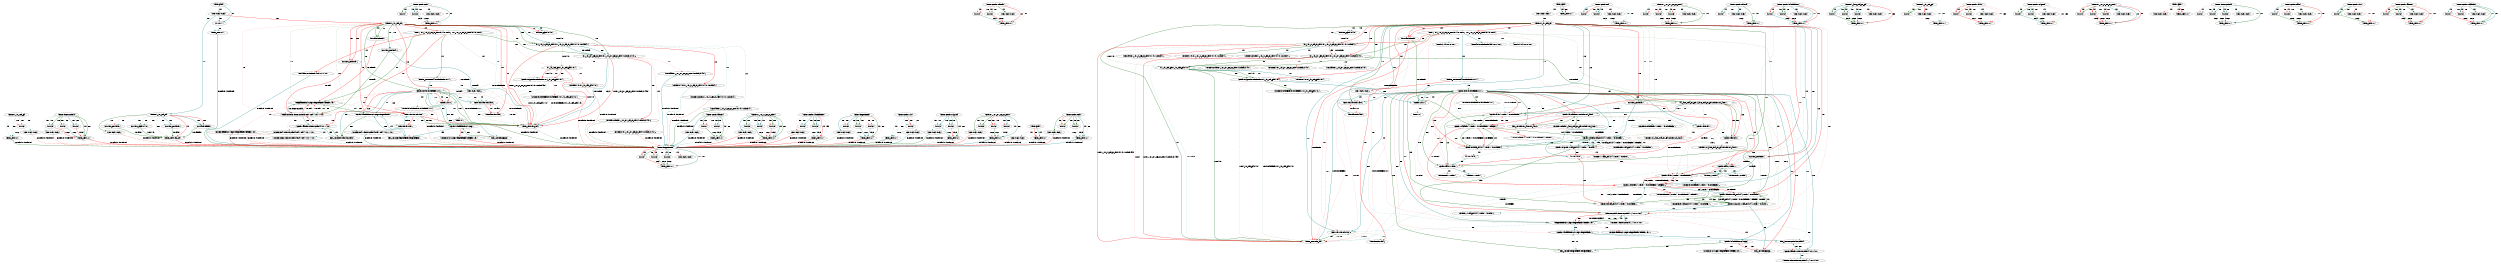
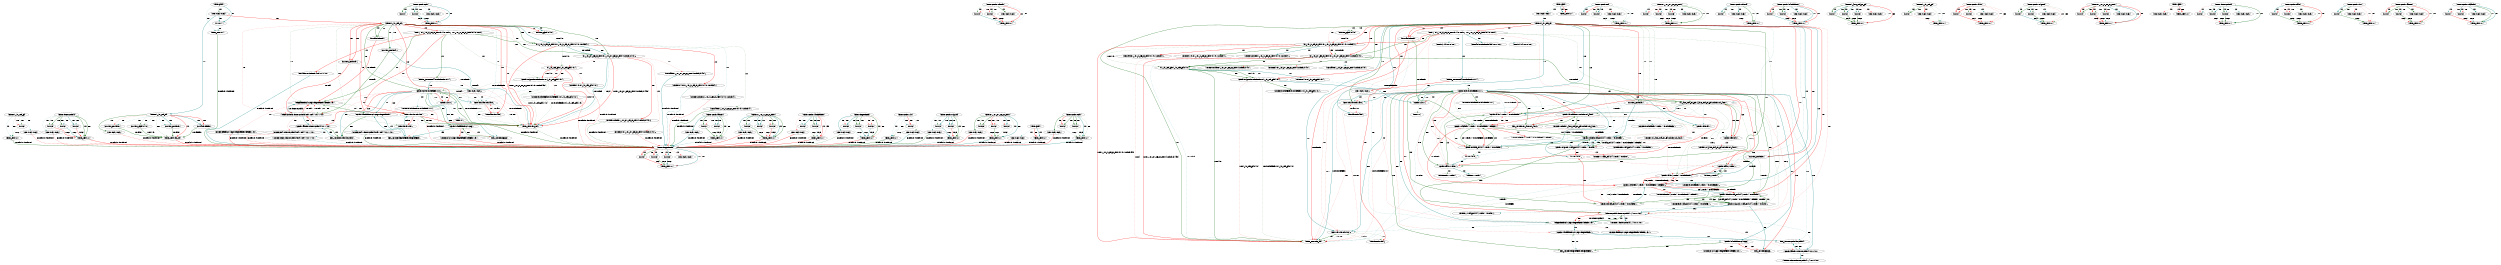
node "(IDENTIFIER,centerY,y + centerY)": removed
